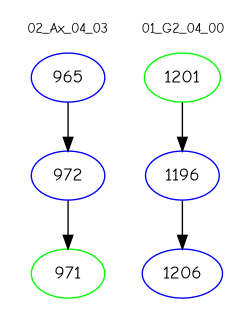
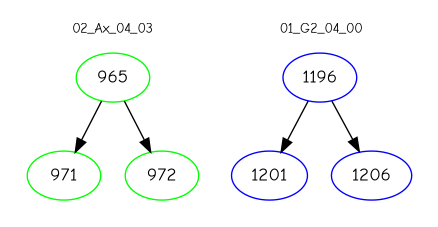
node "965": color blue -> green
node "1201": color green -> blue
edge "1201" -> "1196": reversed
node "972": color blue -> green
edge "972" -> "971": now "965" -> "971"
